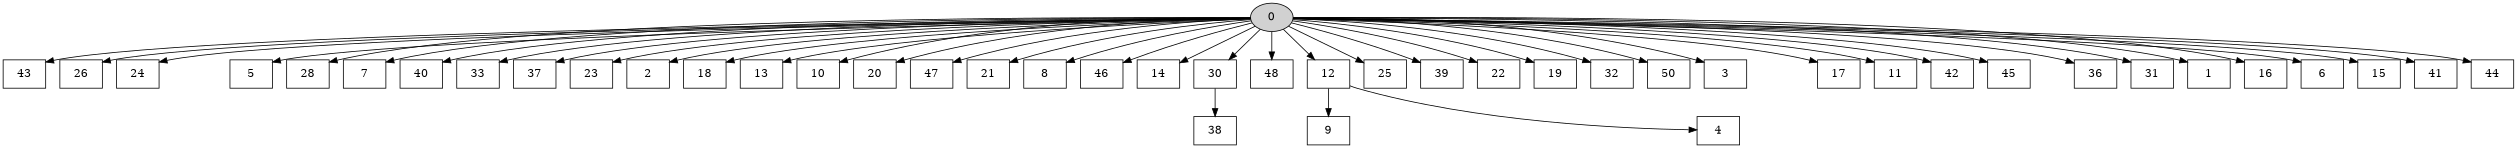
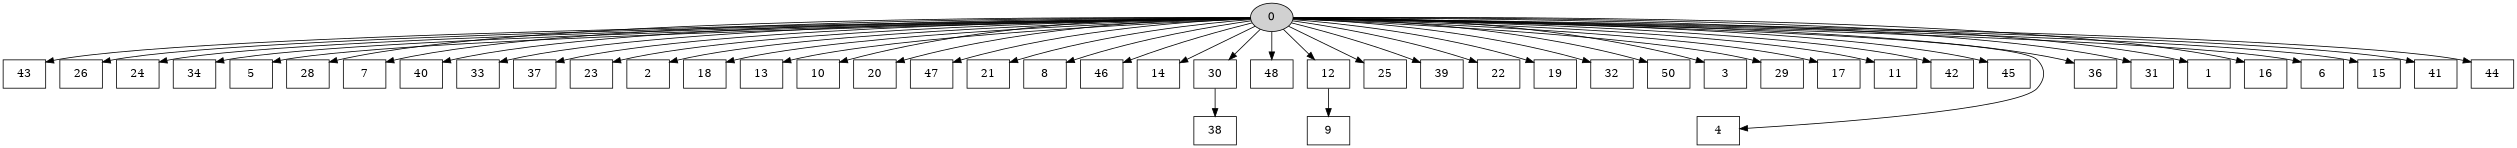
node "34": added
node "29": added
edge "12" -> "4": now "0" -> "4"
